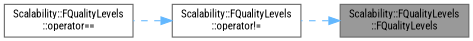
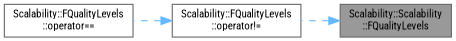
node "Scalability::FQualityLevels ::FQualityLevels": label "Scalability::FQualityLevels ::FQualityLevels" -> "Scalability::Scalability ::FQualityLevels"
